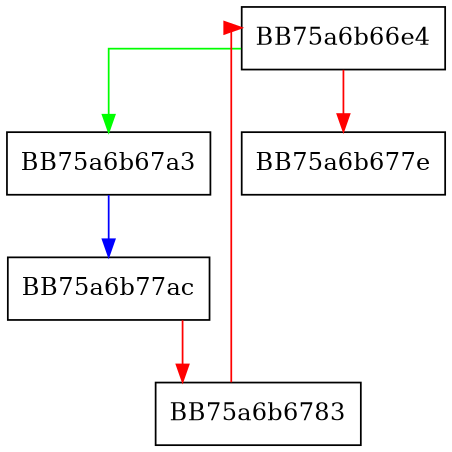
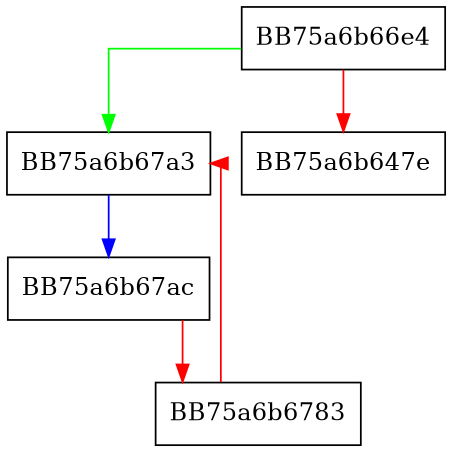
node "BB75a6b677e": label "BB75a6b677e" -> "BB75a6b647e"
edge "BB75a6b6783" -> "BB75a6b66e4": now "BB75a6b6783" -> "BB75a6b67a3"
node "BB75a6b77ac": label "BB75a6b77ac" -> "BB75a6b67ac"
